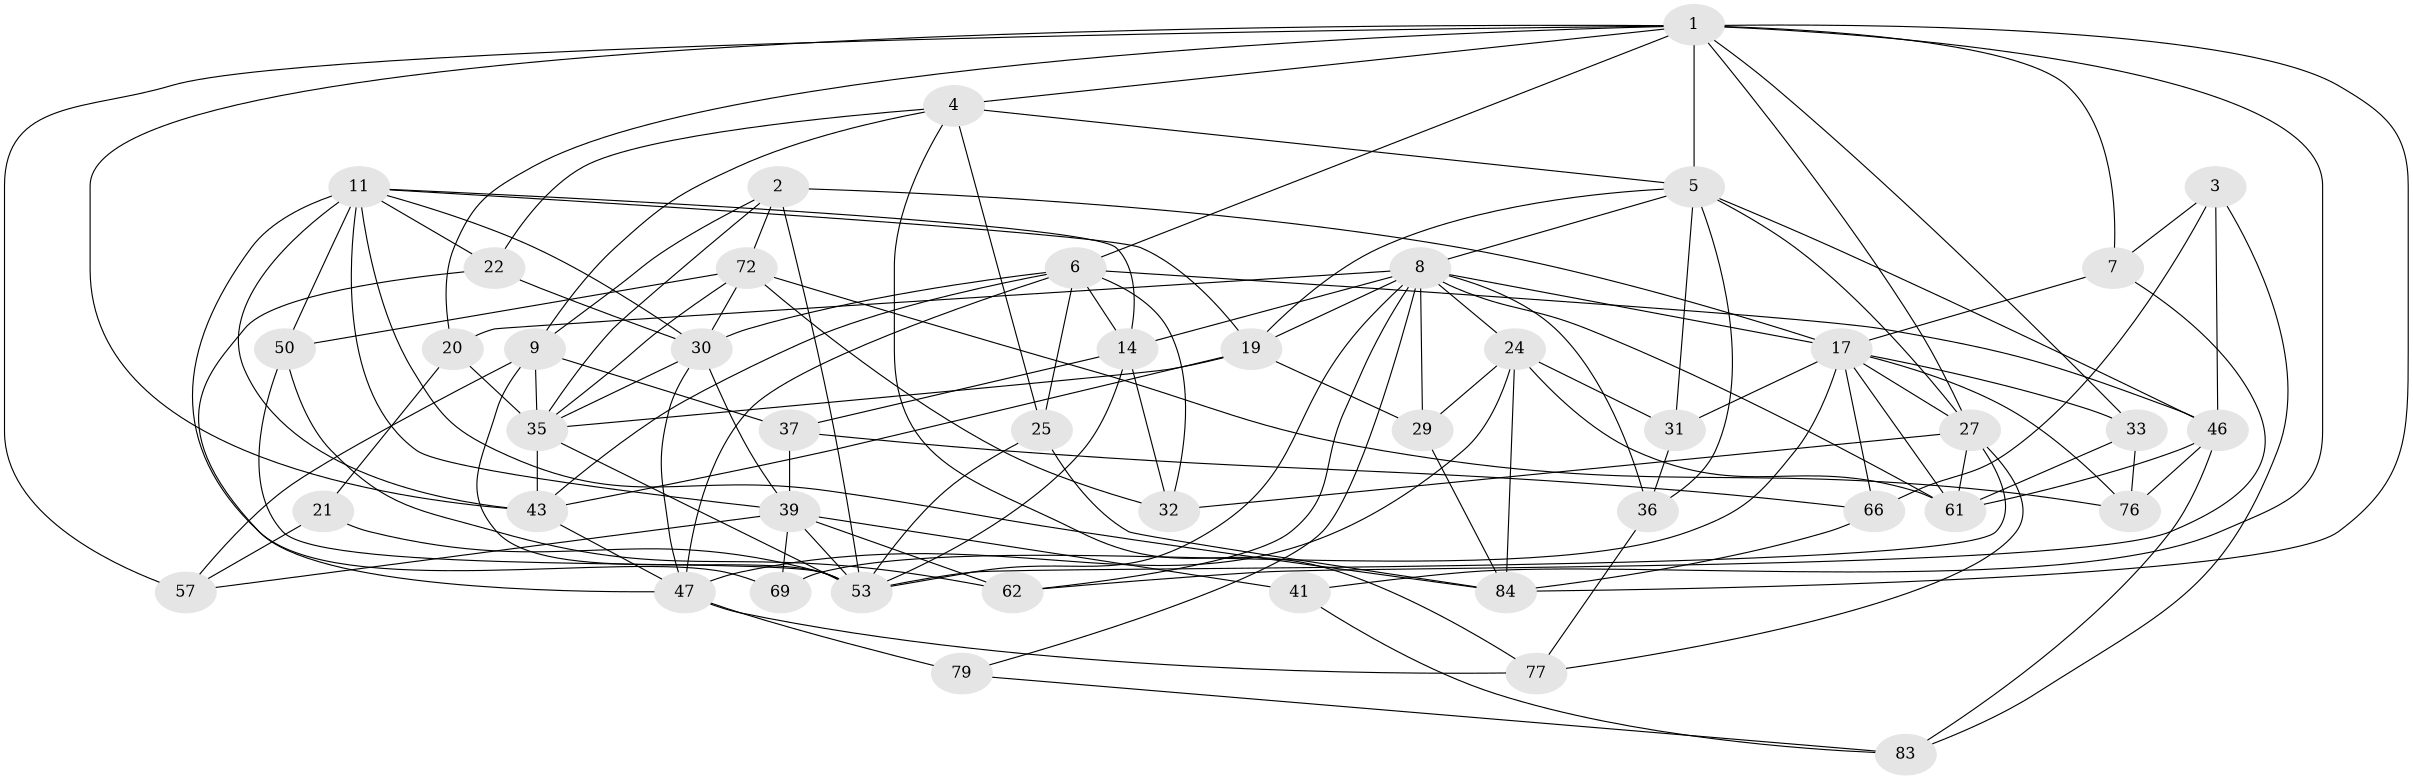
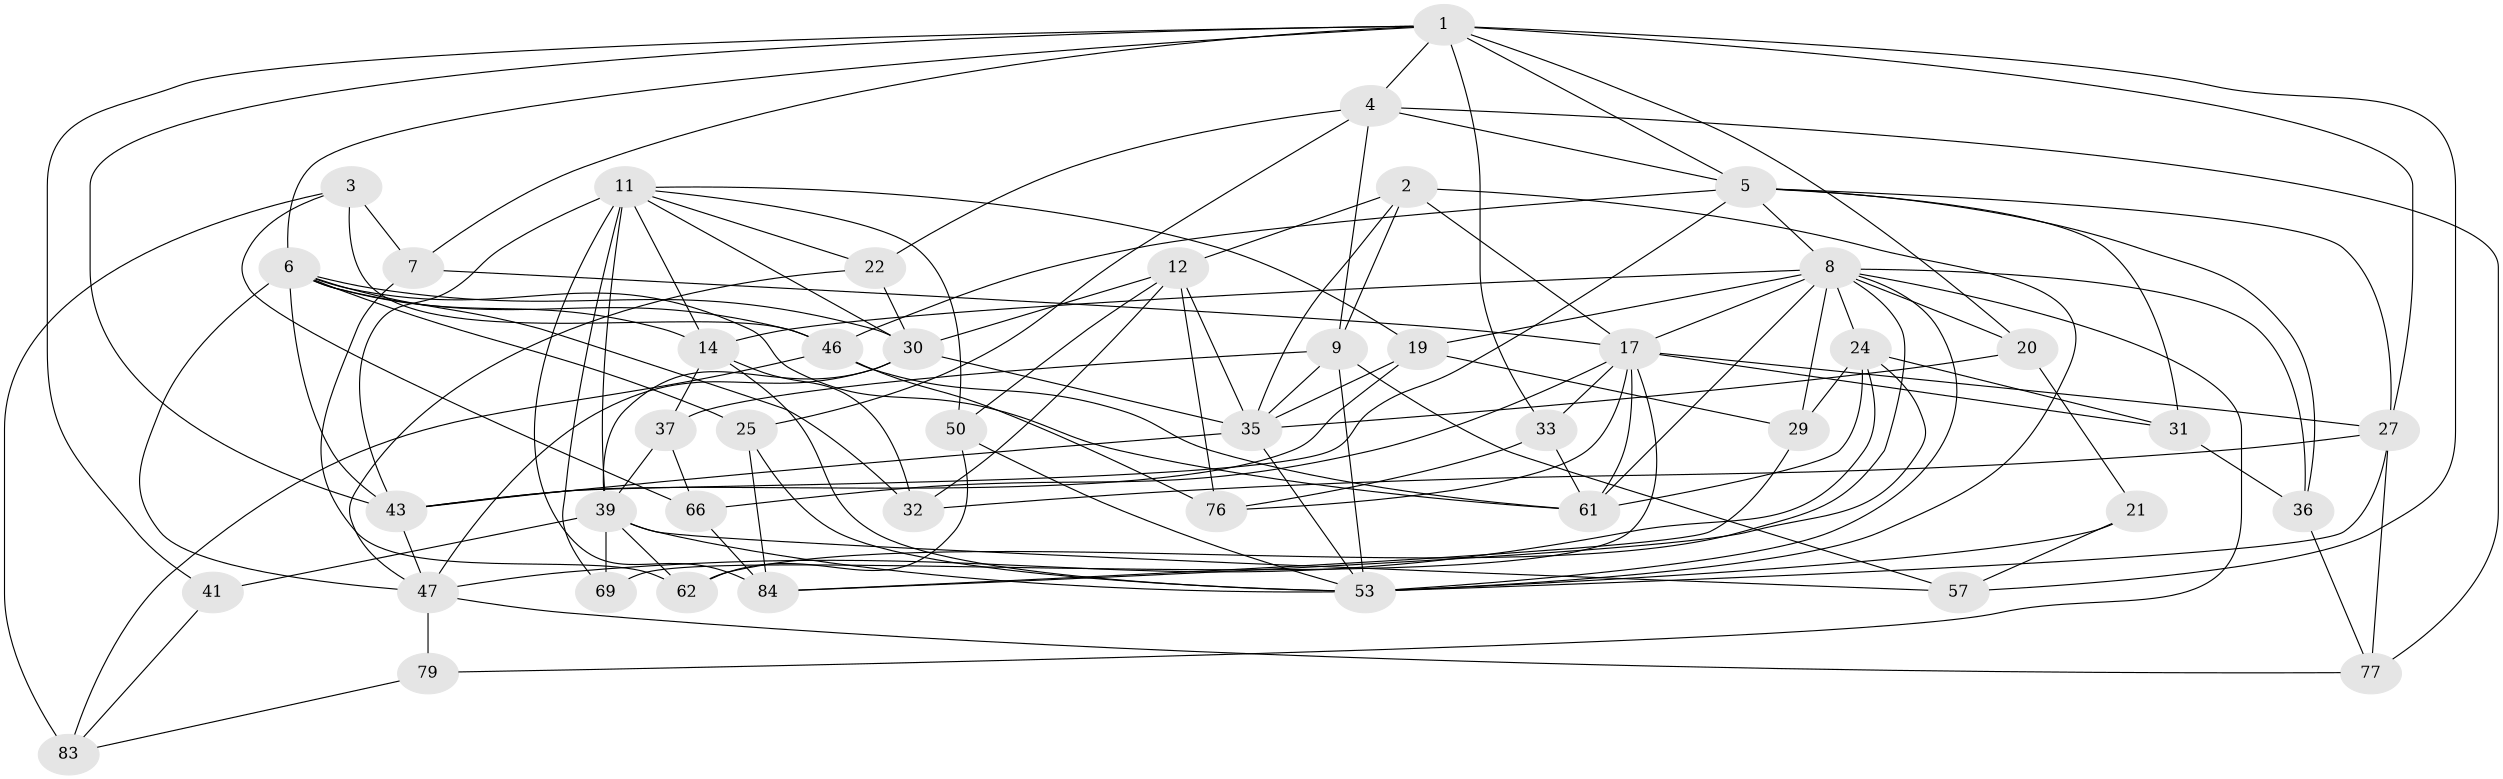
edge "5" -- "19": now "5" -- "43"
node "72": label "72" -> "12"
edge "1" -- "84": removed
edge "27" -- "61": now "6" -- "61"
